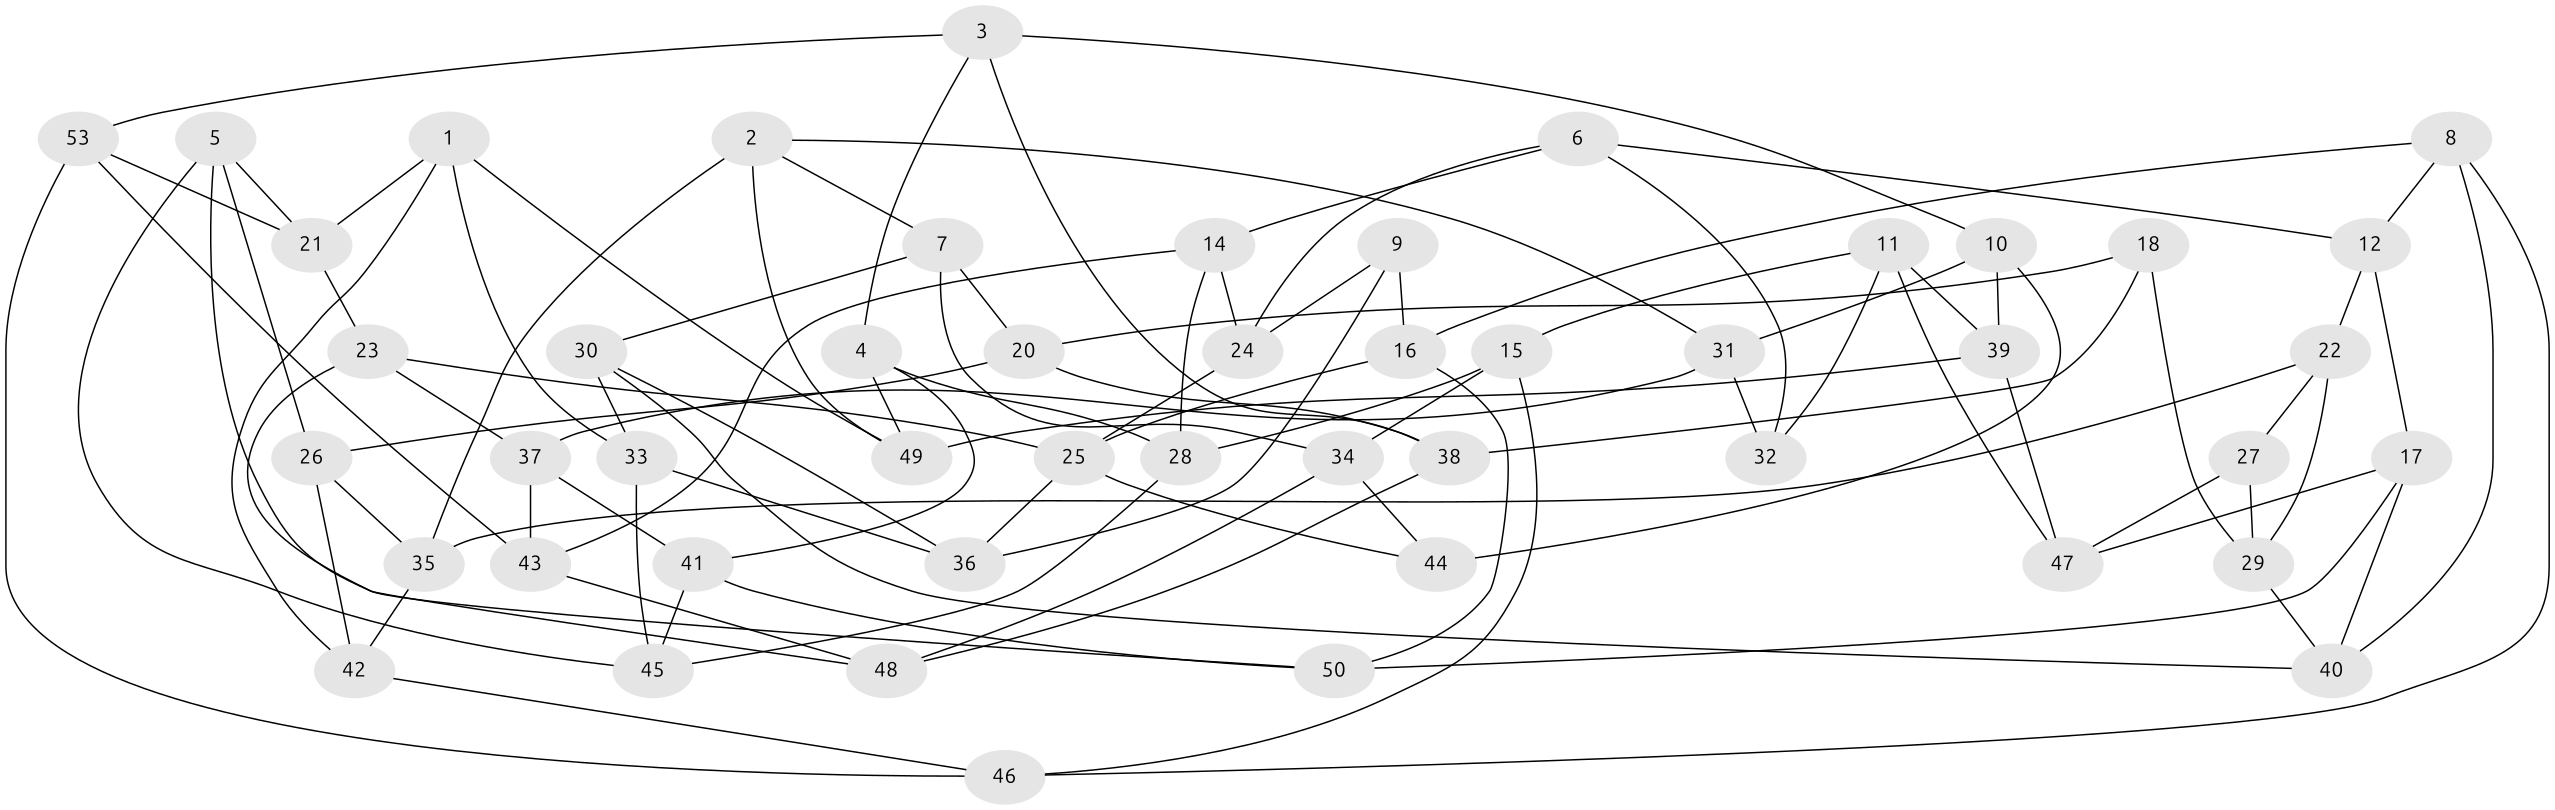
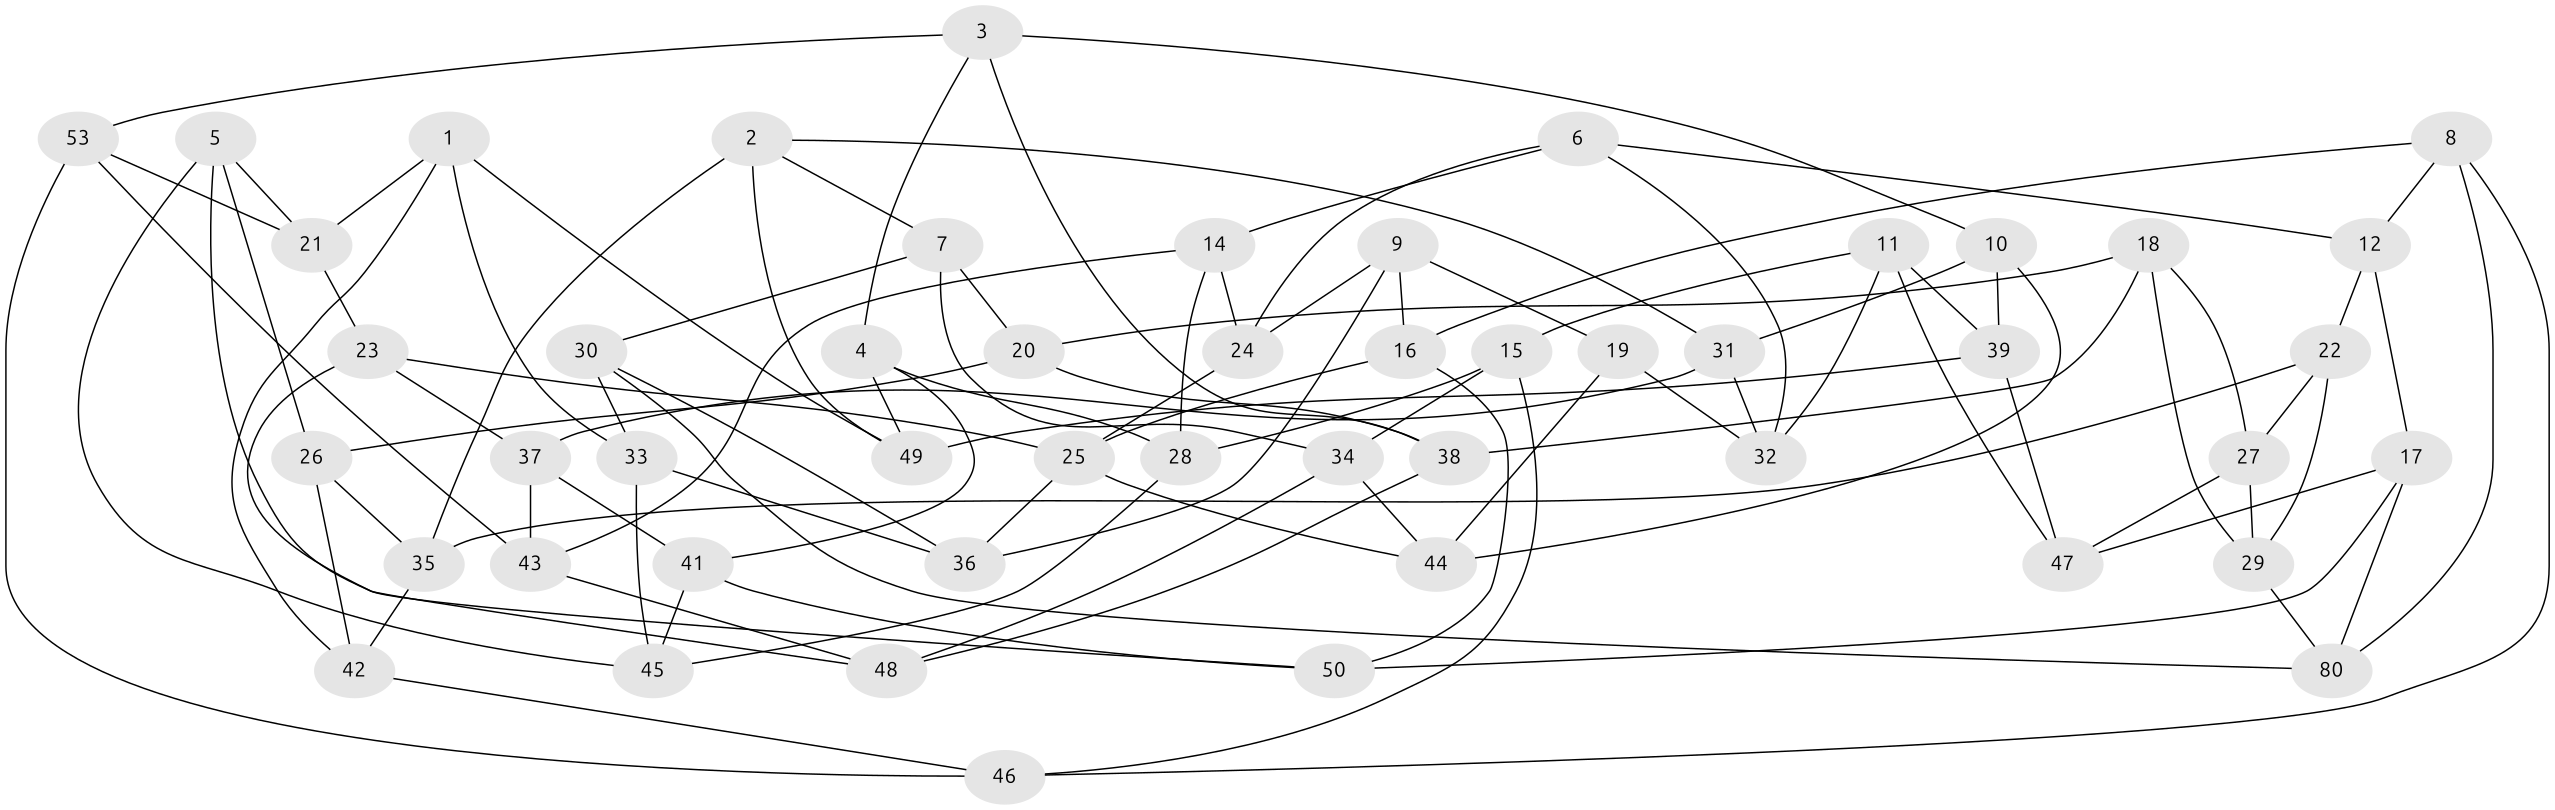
edge "18" -- "27": added
node "19": added
node "40": label "40" -> "80"
